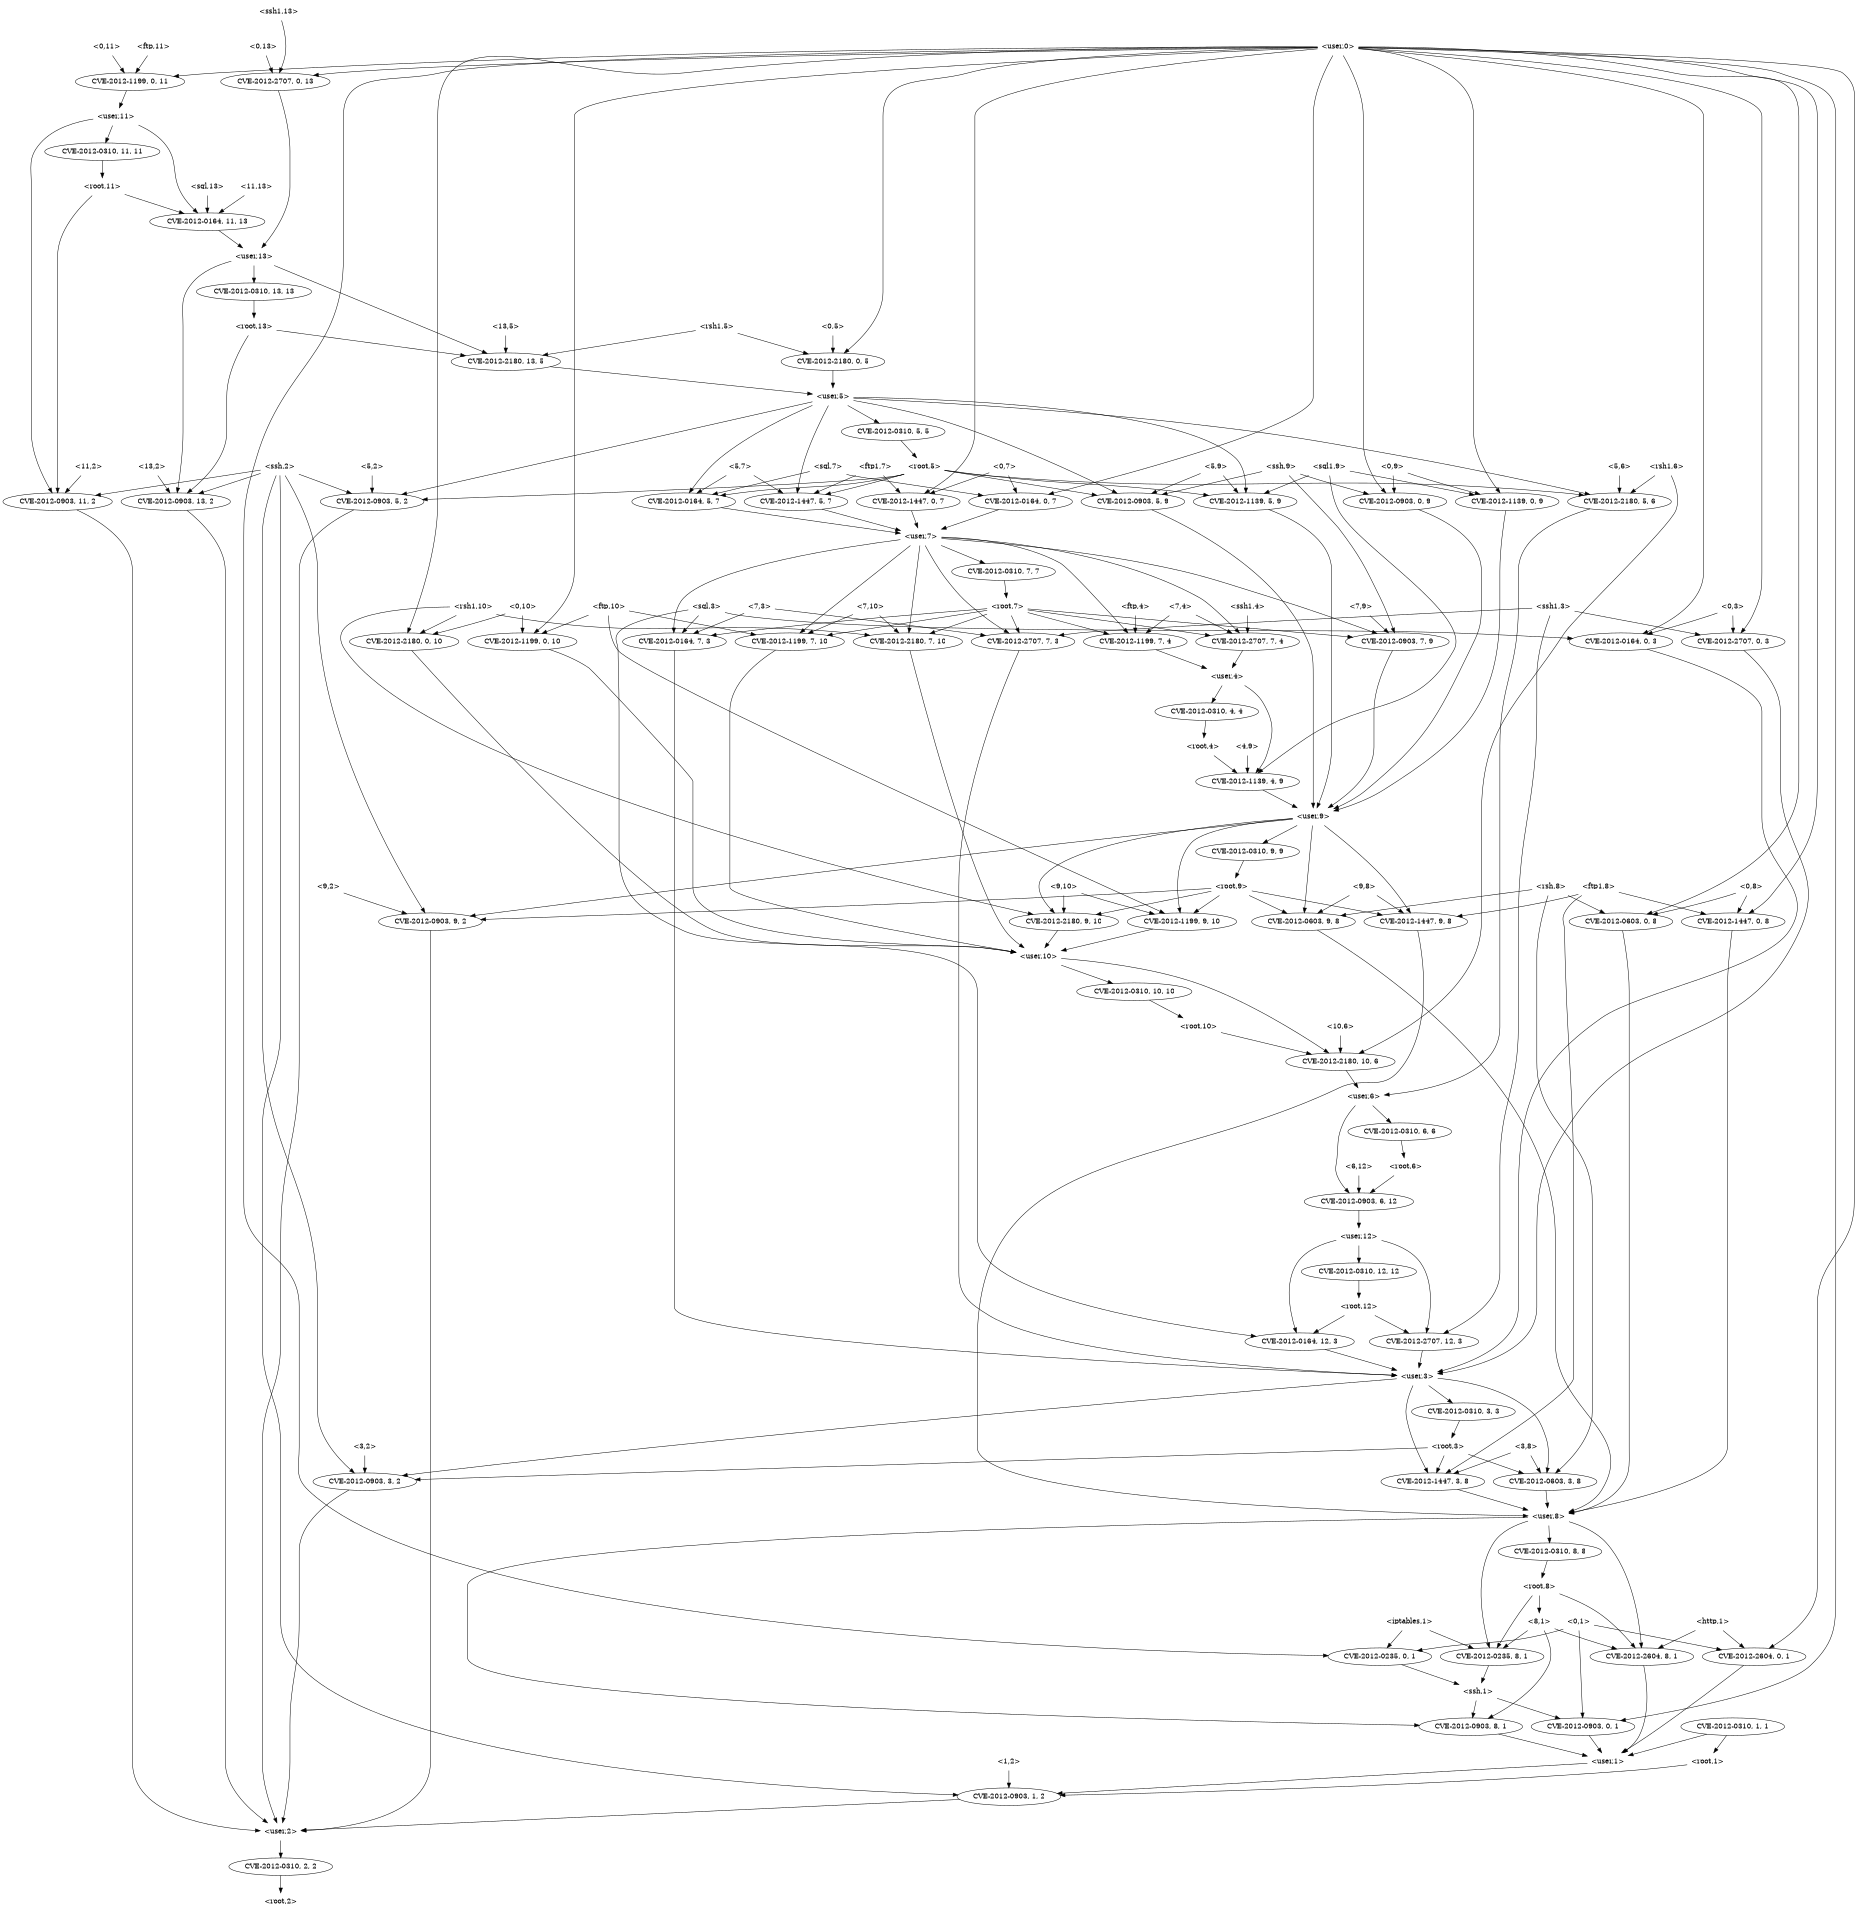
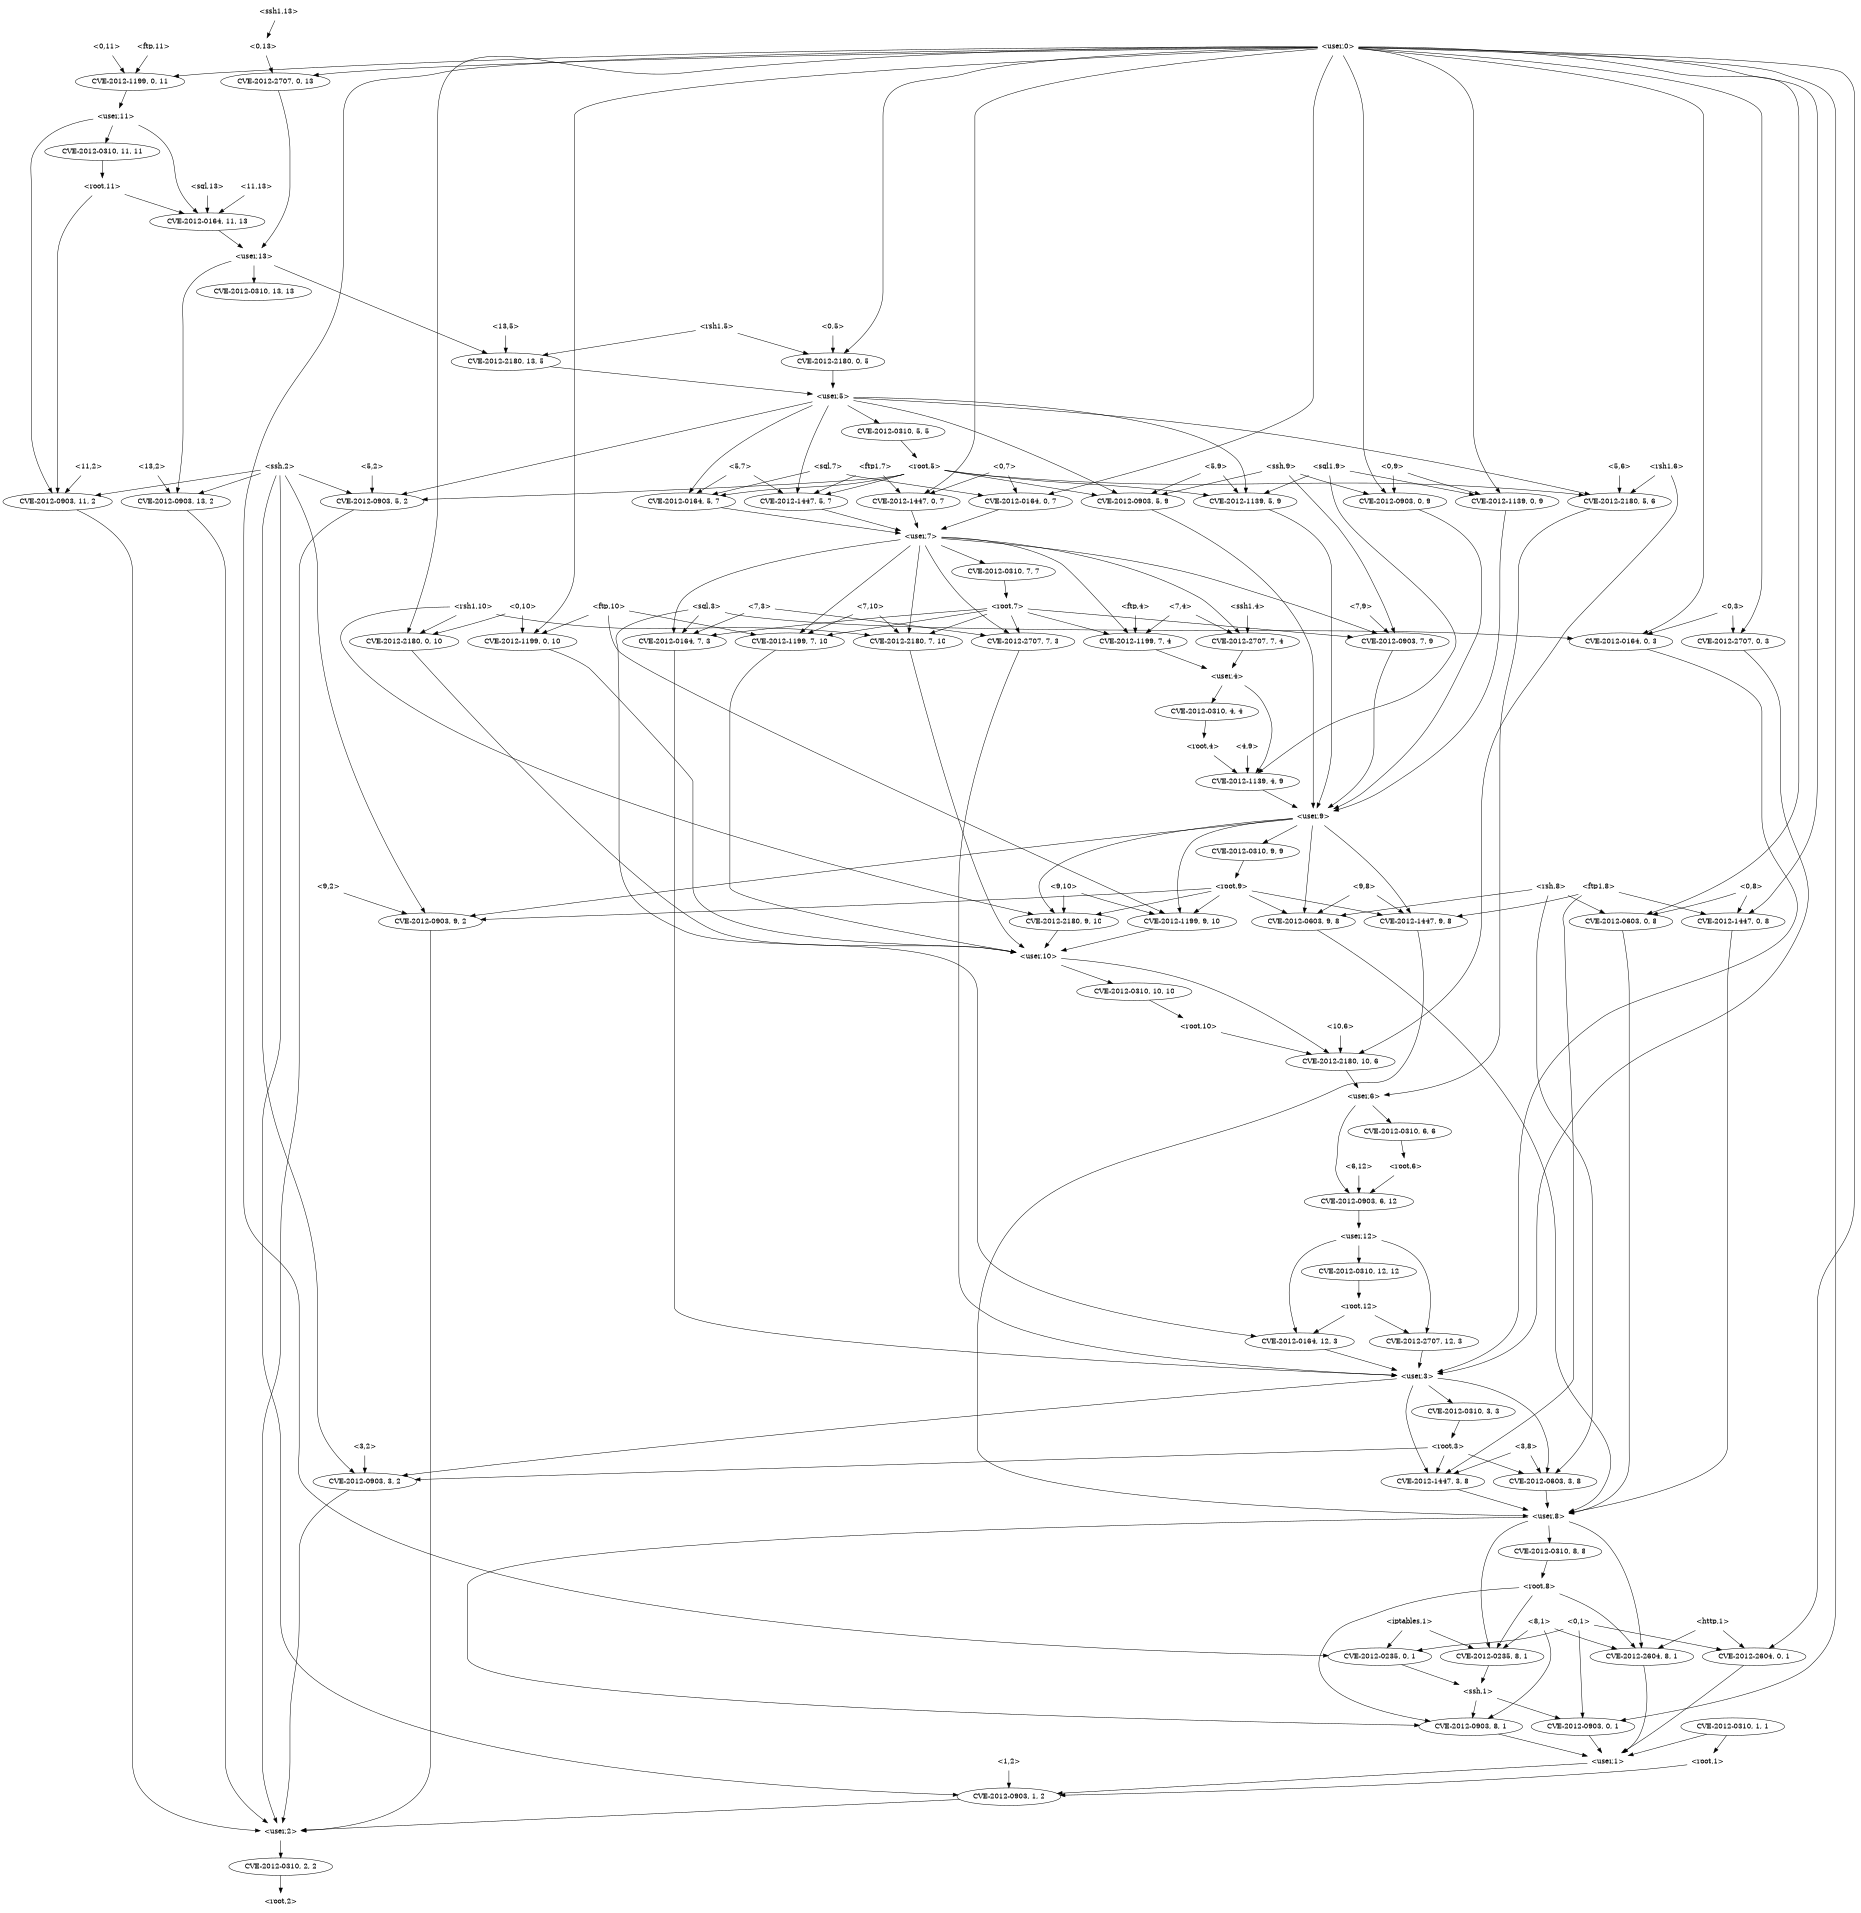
edge "<ssh1,13>" -> "CVE-2012-2707, 0, 13": now "<ssh1,13>" -> "<0,13>"
node "<root,13>": removed
node "<ssh1,3>": removed
edge "<root,7>" -> "CVE-2012-2707, 7, 4": removed
edge "<root,8>" -> "<8,1>": now "<root,8>" -> "CVE-2012-0903, 8, 1"
